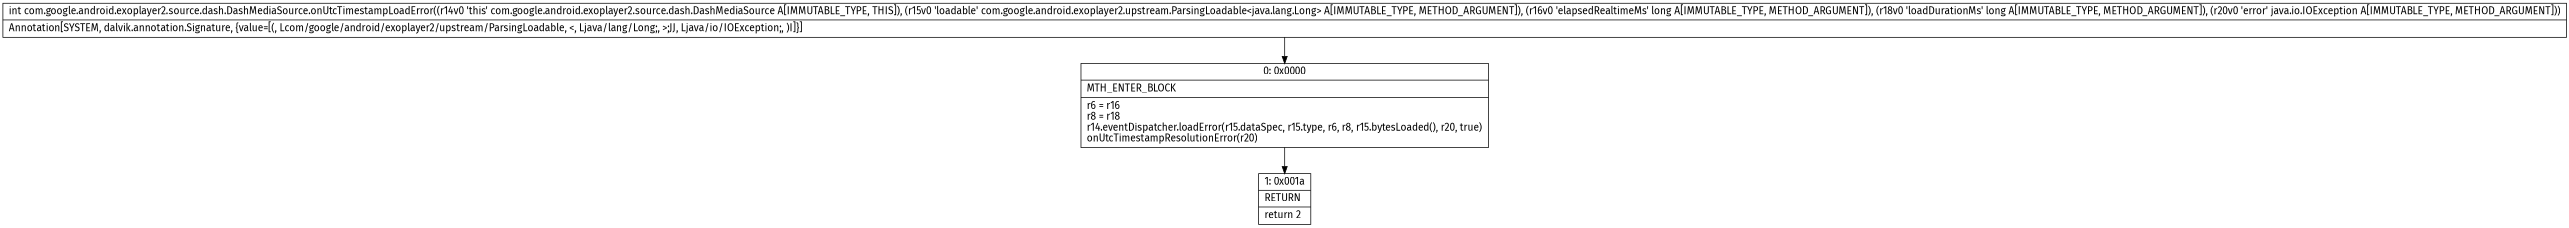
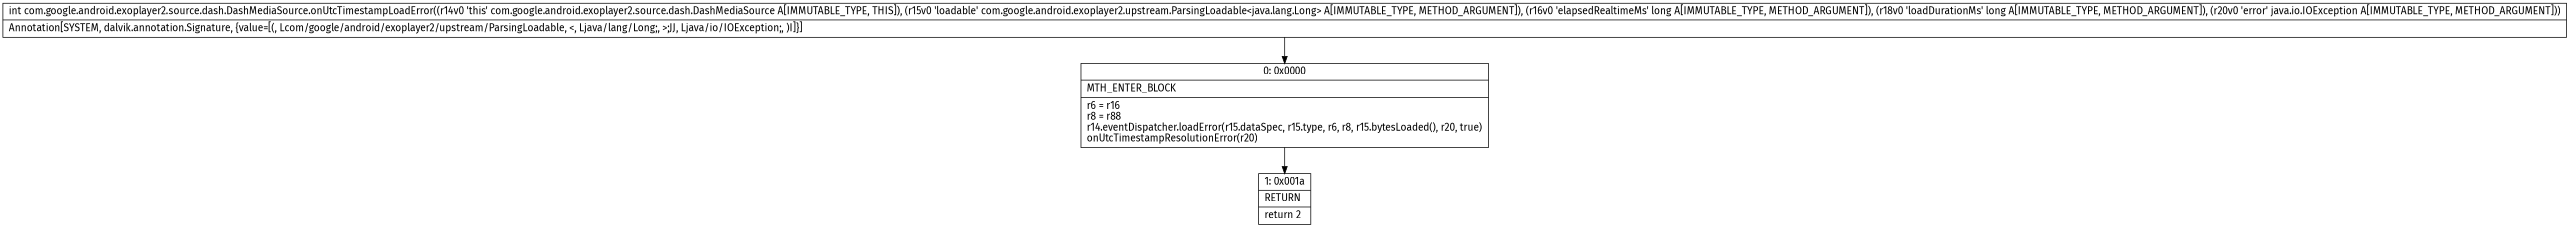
node "0: 0x0000": text "r8 = r18" -> "r8 = r88"
